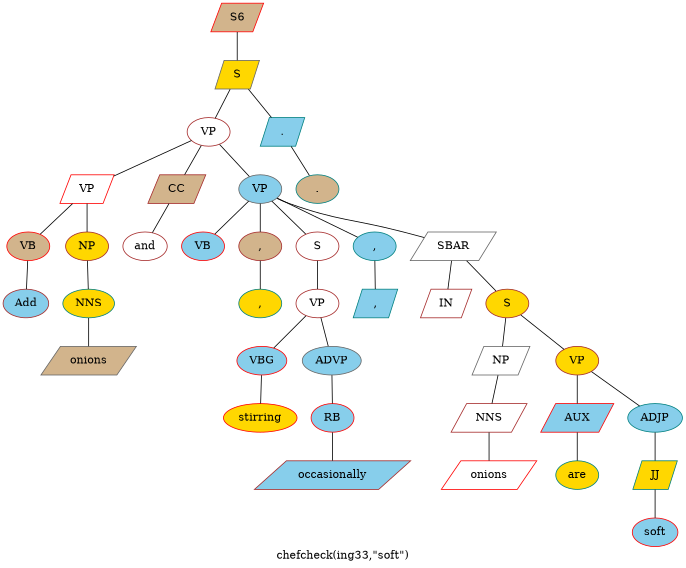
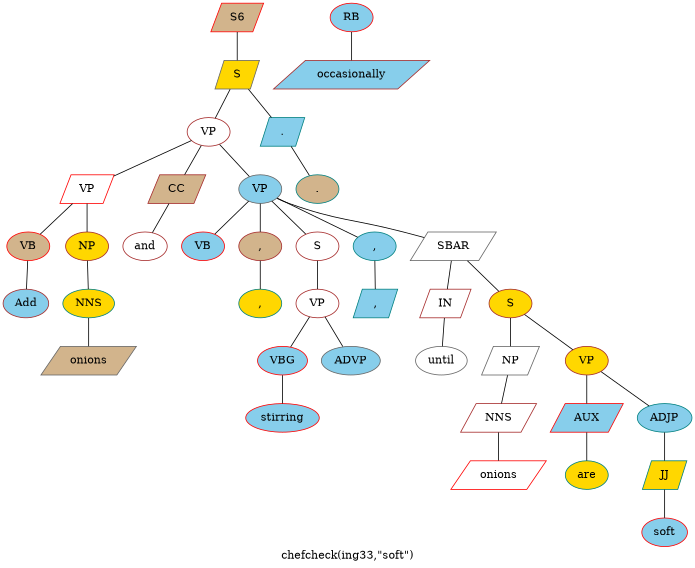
node "until": added
edge "ADVP" -- "RB": removed
node "stirring": fillcolor gold -> skyblue
